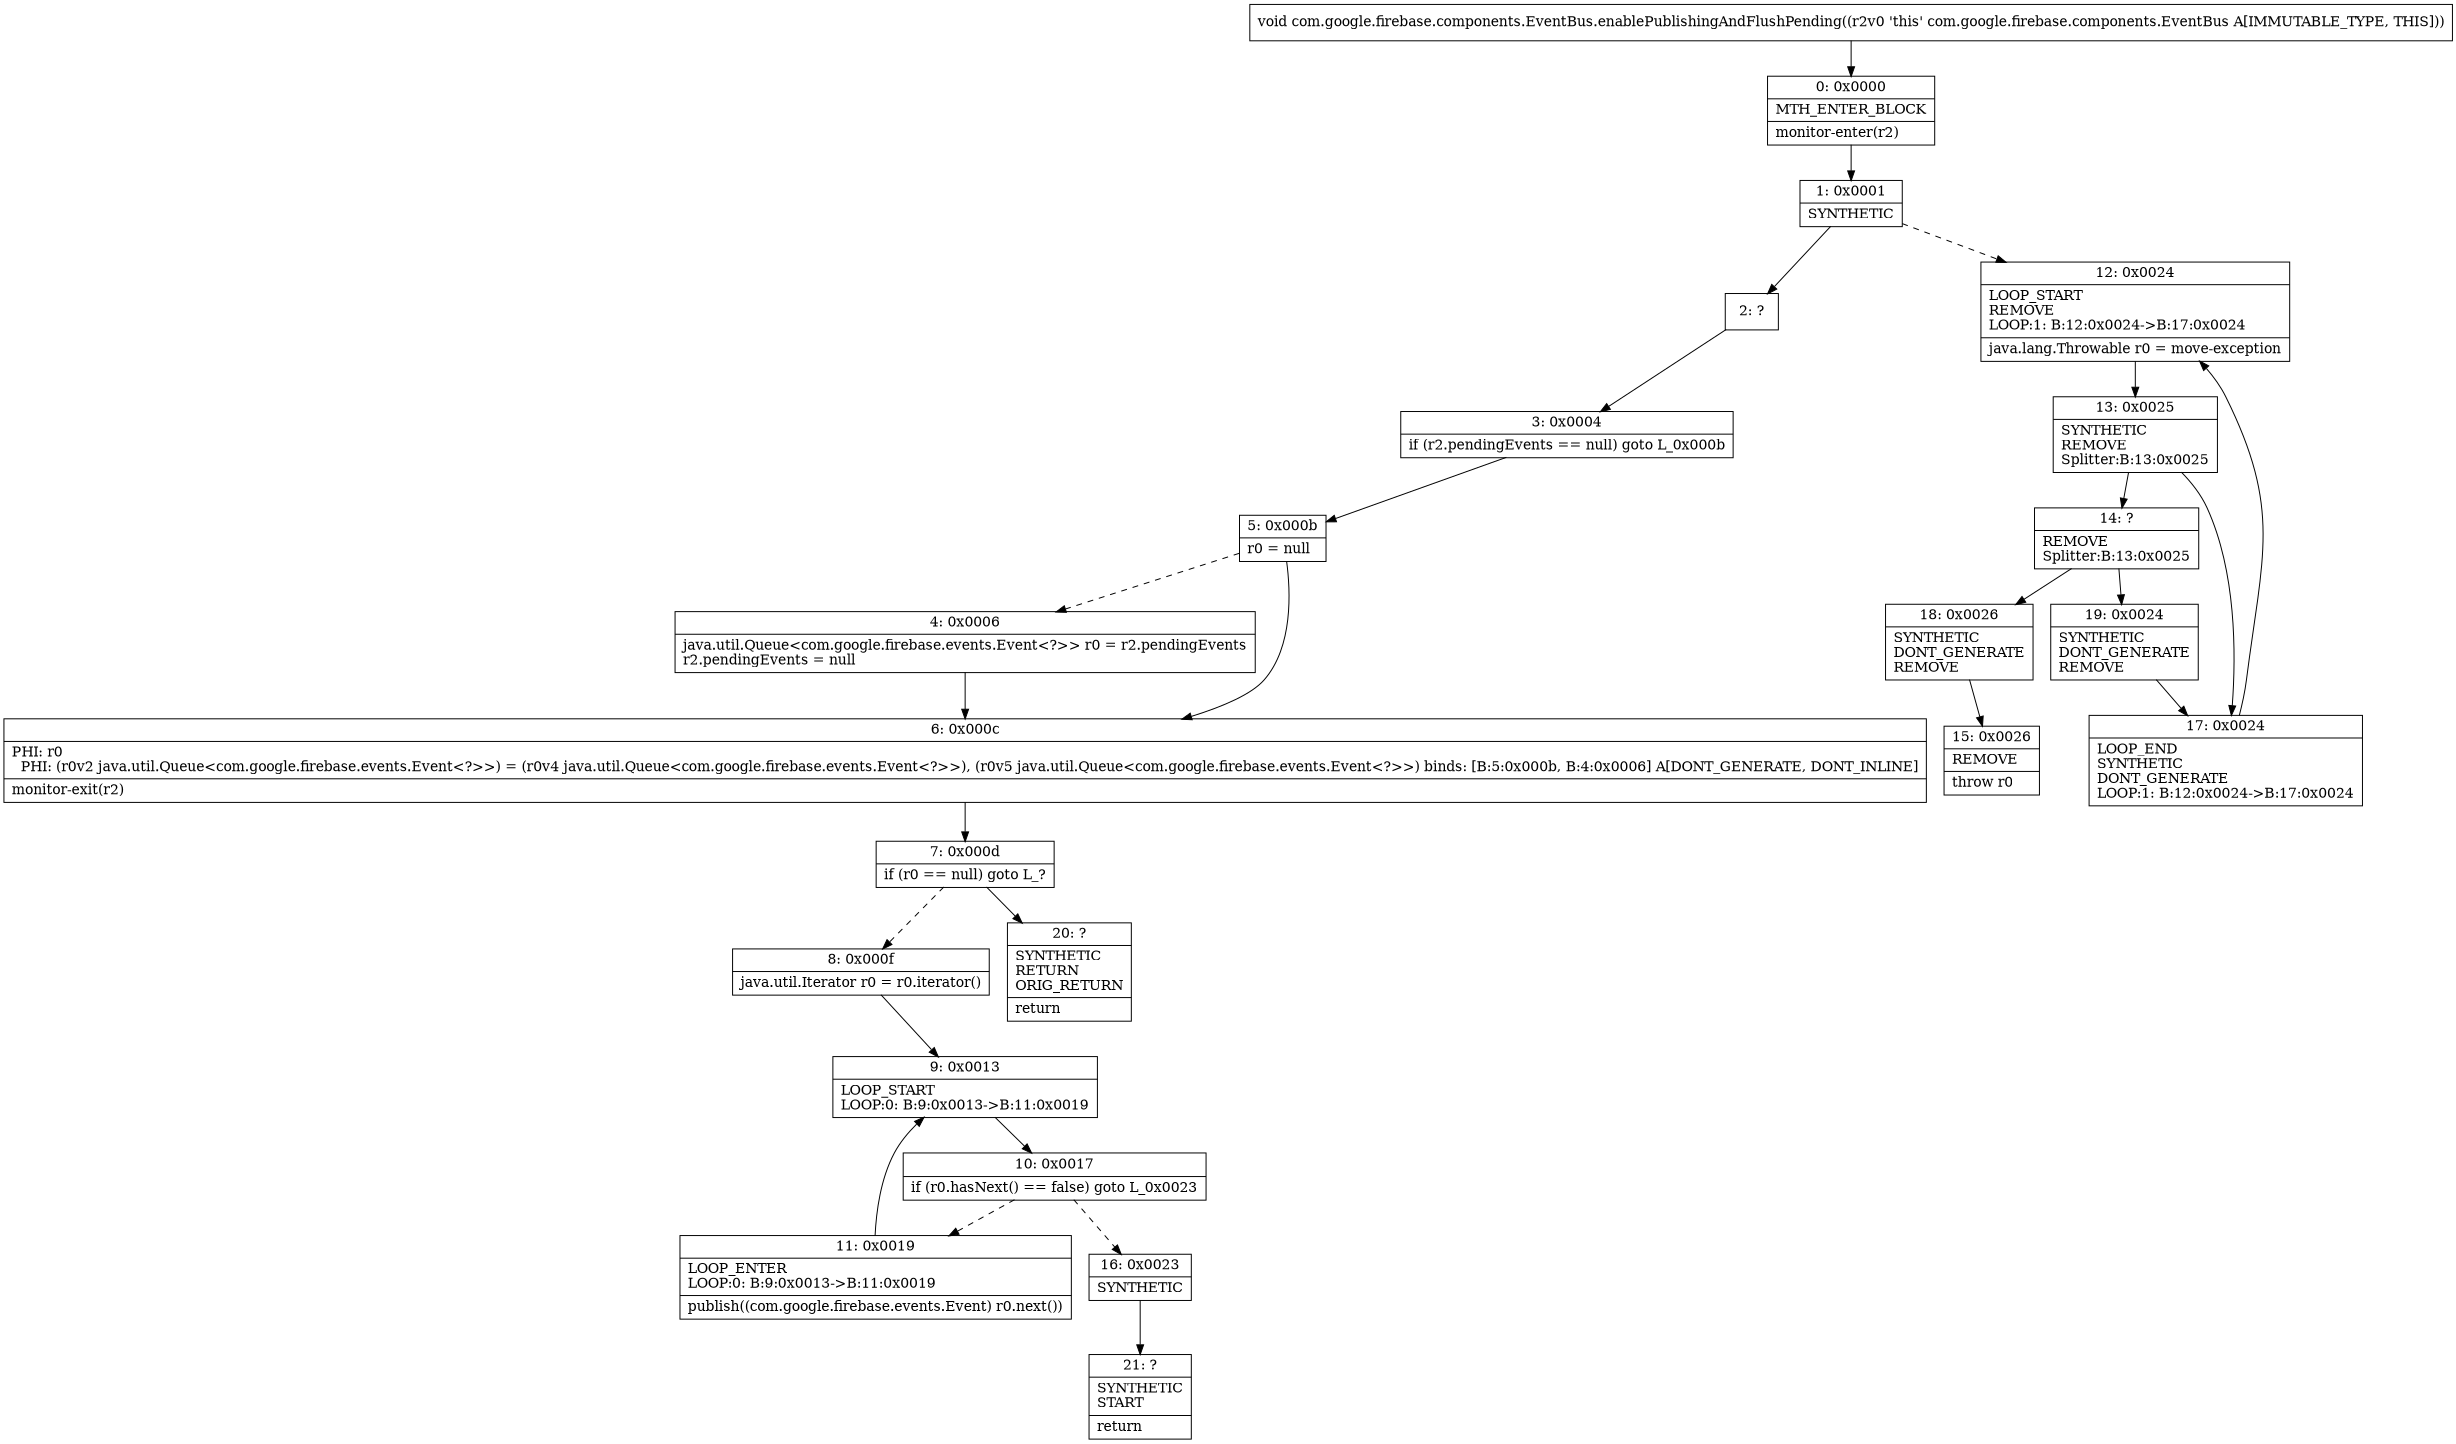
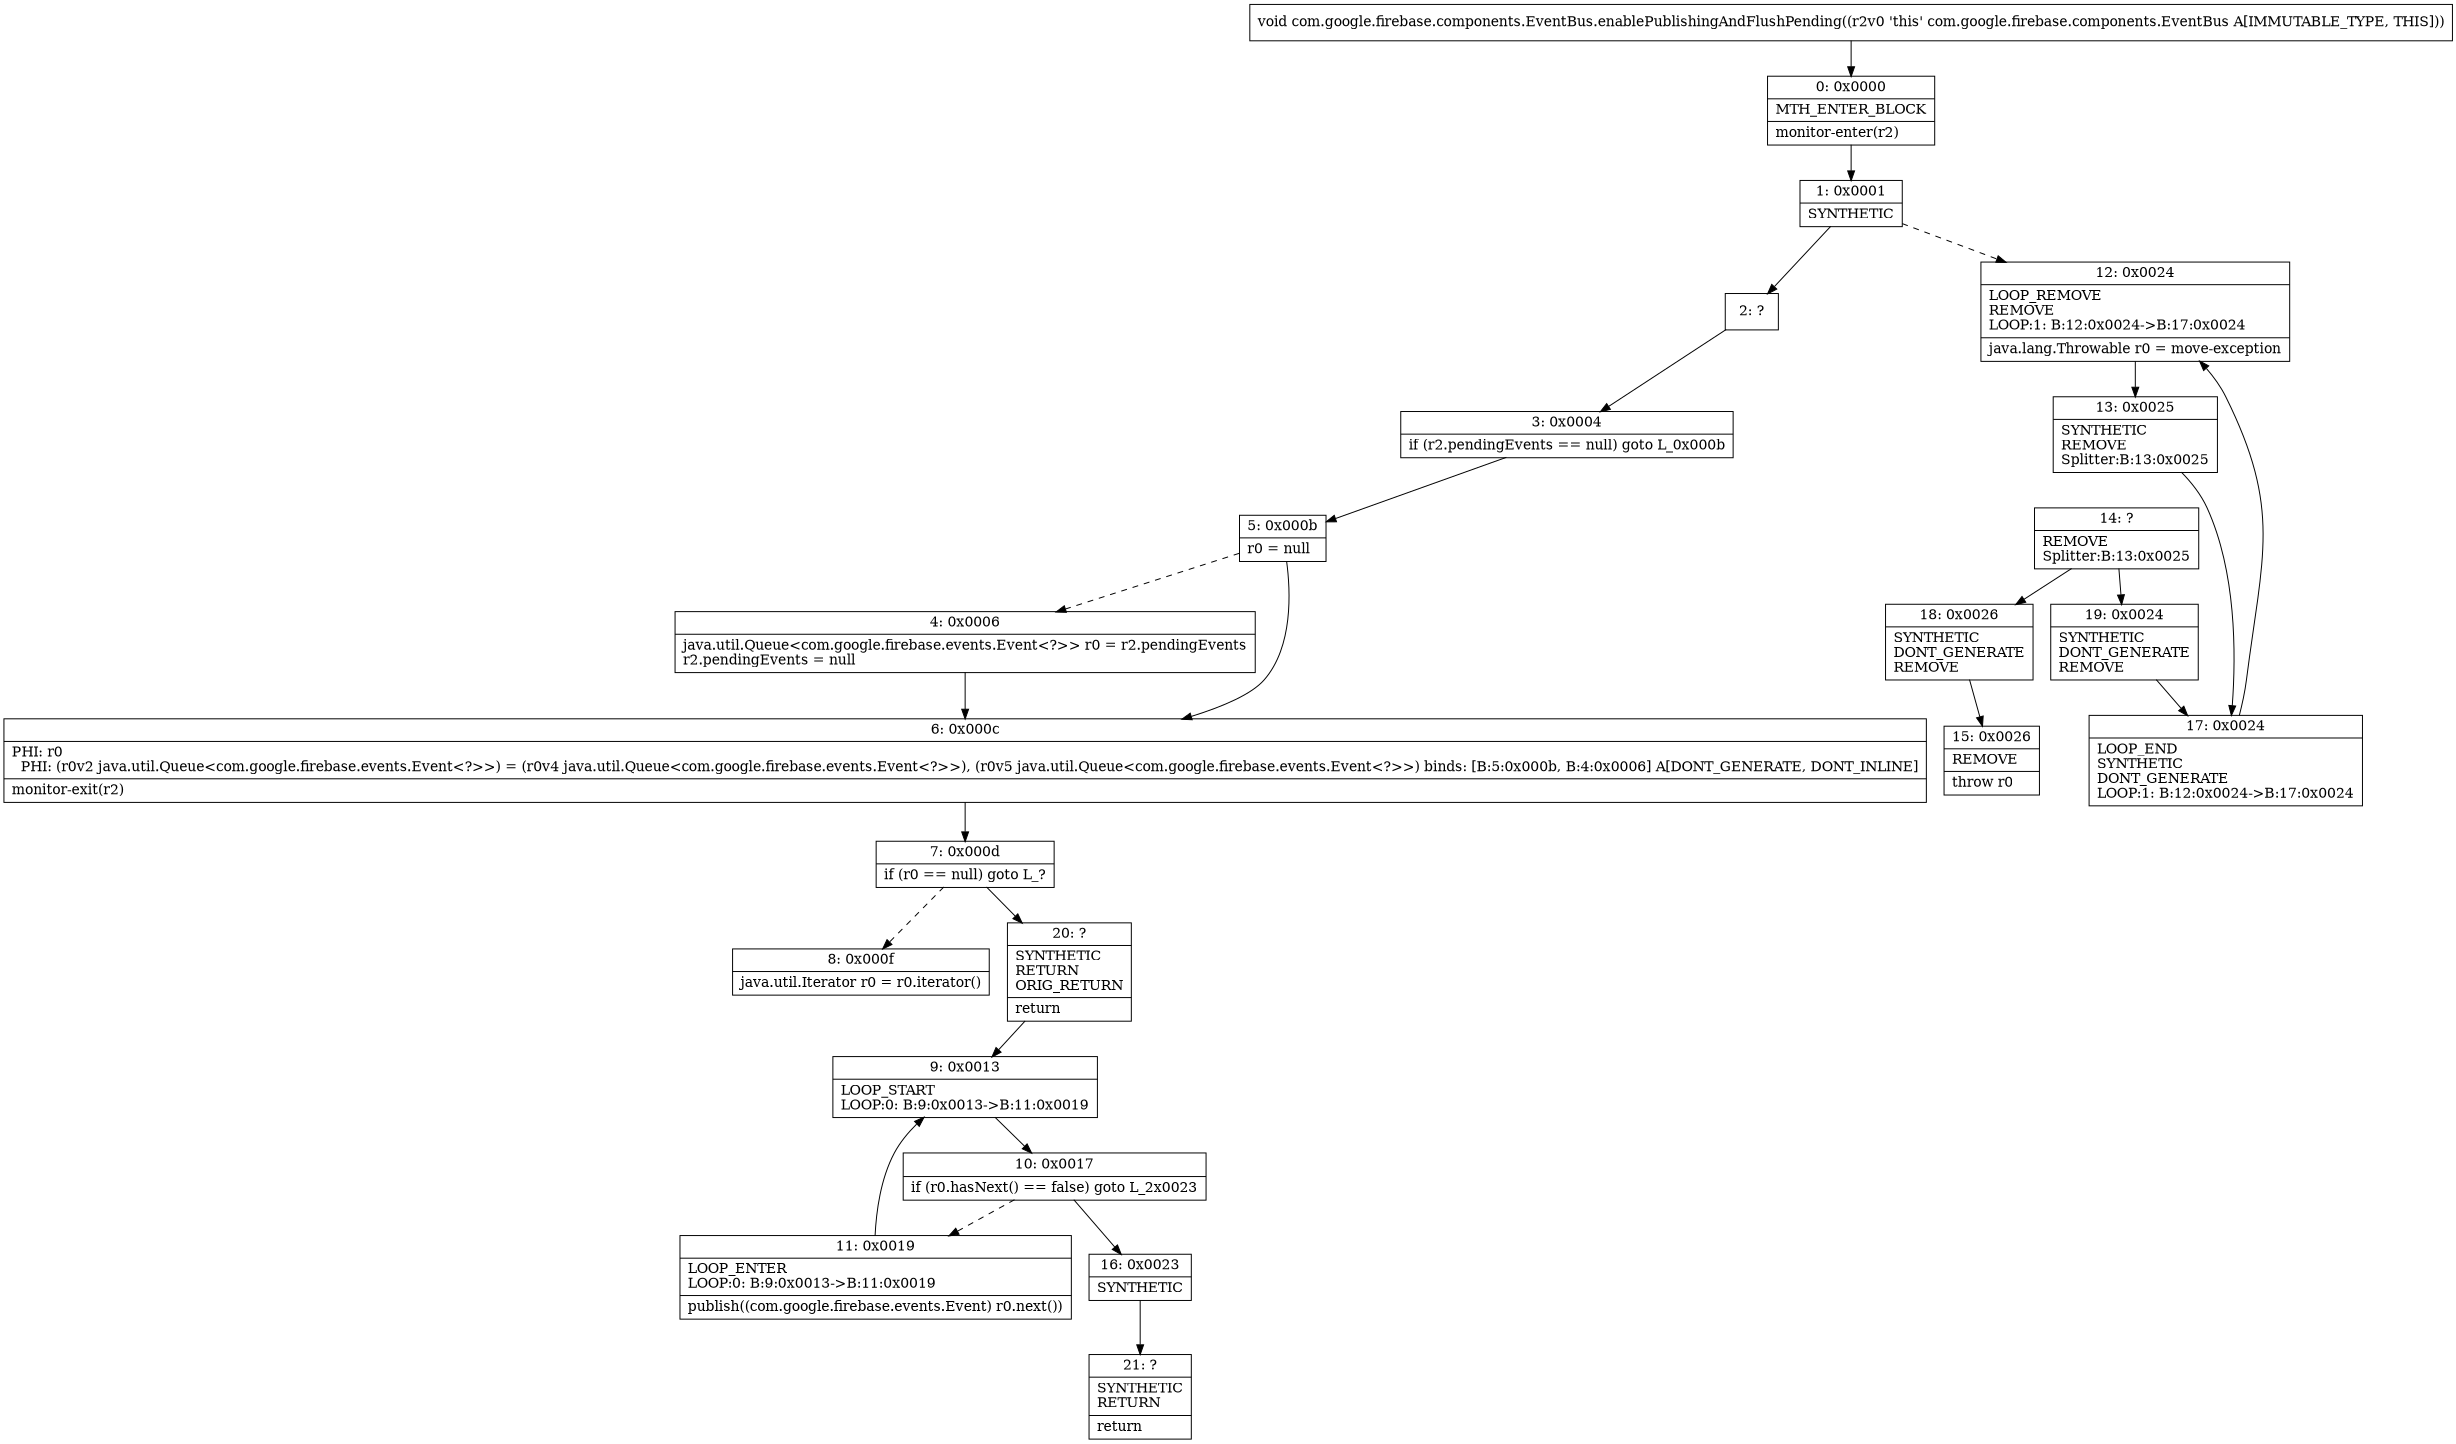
node "12: 0x0024": text "LOOP_START" -> "LOOP_REMOVE"
edge "13: 0x0025" -> "14: ?": removed
edge "8: 0x000f" -> "9: 0x0013": now "20: ?" -> "9: 0x0013"
node "10: 0x0017": text "if (r0.hasNext() == false) goto L_0x0023" -> "if (r0.hasNext() == false) goto L_2x0023"
edge "10: 0x0017" -> "16: 0x0023": style dashed -> solid
node "21: ?": text "START" -> "RETURN"
